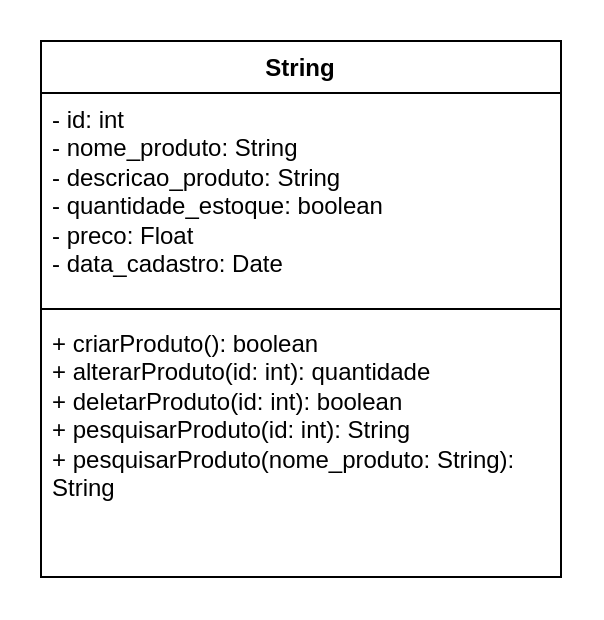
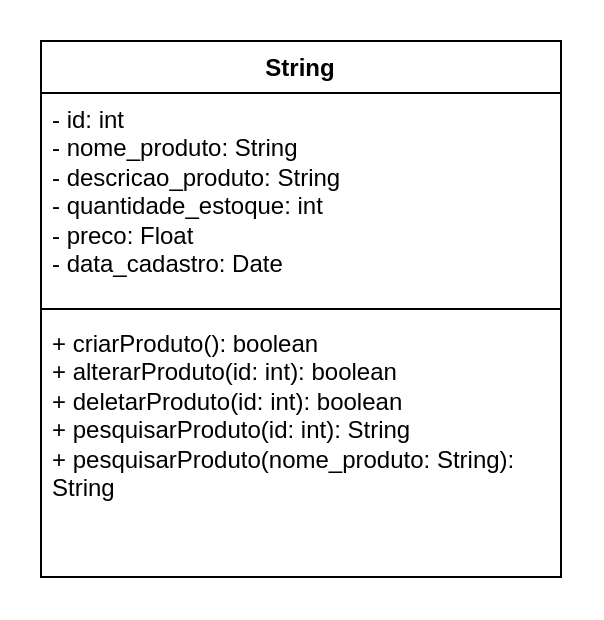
node "- id: int - nome_produto: String - descricao_produto: String - quantidade_estoque: boolean - preco: Float - data_cadastro: Date": label "- id: int - nome_produto: String - descricao_produto: String - quantidade_estoque: boolean - preco: Float - data_cadastro: Date" -> "- id: int - nome_produto: String - descricao_produto: String - quantidade_estoque: int - preco: Float - data_cadastro: Date"
node "+ criarProduto(): boolean + alterarProduto(id: int): quantidade + deletarProduto(id: int): boolean + pesquisarProduto(id: int): String + pesquisarProduto(nome_produto: String): String": label "+ criarProduto(): boolean + alterarProduto(id: int): quantidade + deletarProduto(id: int): boolean + pesquisarProduto(id: int): String + pesquisarProduto(nome_produto: String): String" -> "+ criarProduto(): boolean + alterarProduto(id: int): boolean + deletarProduto(id: int): boolean + pesquisarProduto(id: int): String + pesquisarProduto(nome_produto: String): String"
